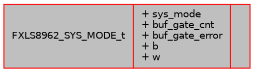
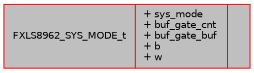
node "FXLS8962_SYS_MODE_t": text "+ buf_gate_error" -> "+ buf_gate_buf"
